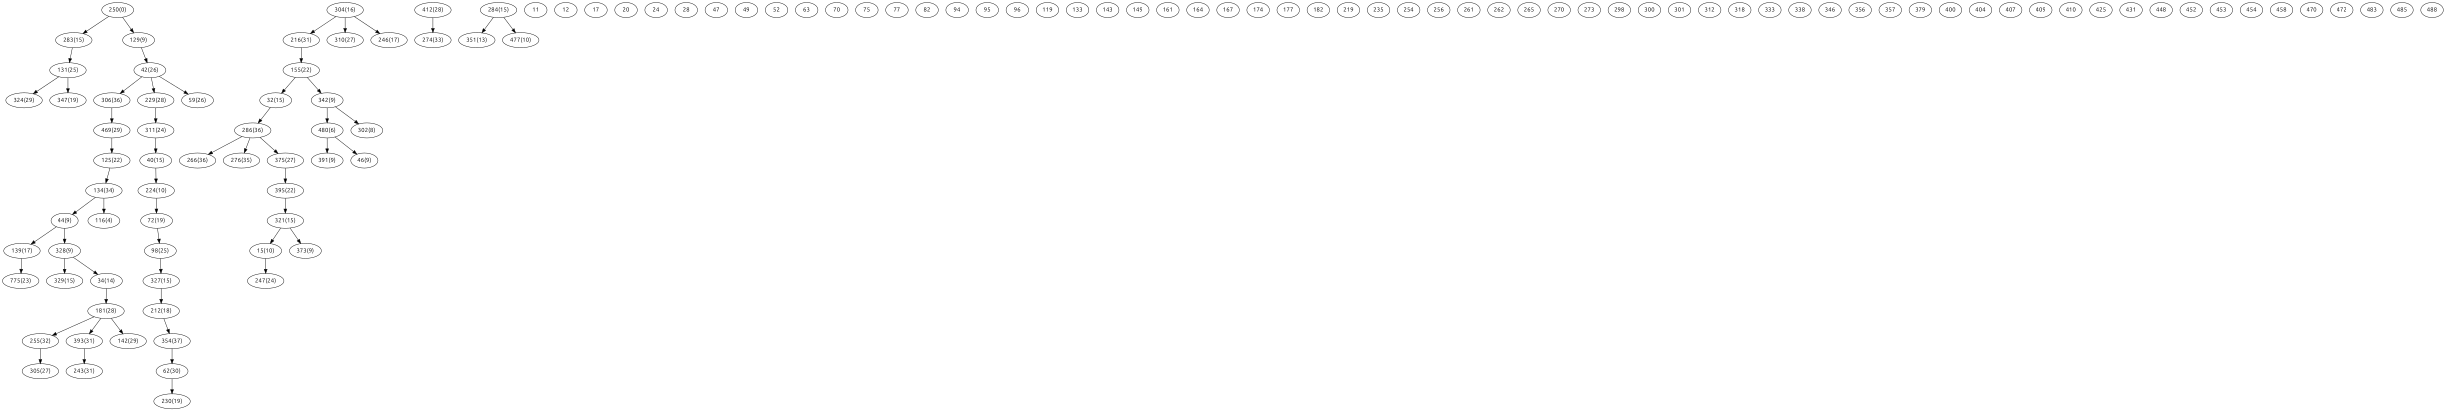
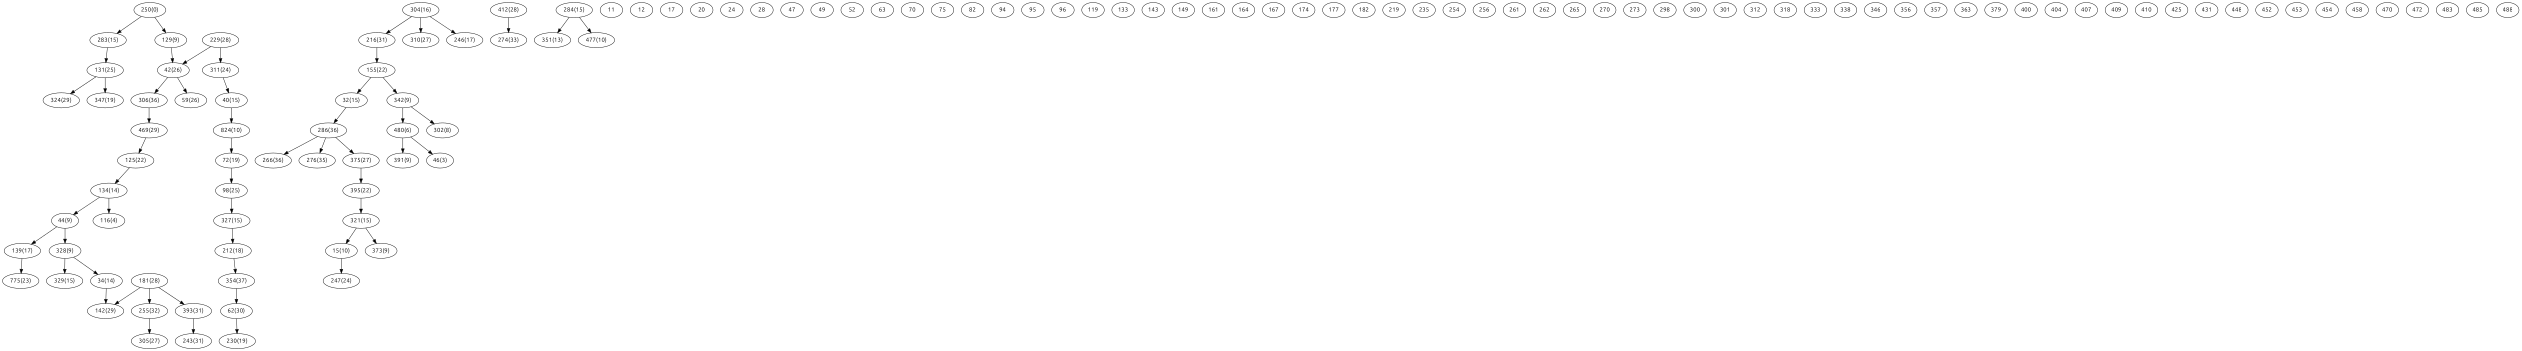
node "77": removed
node "363": added
edge "42(26)" -> "229(28)": reversed
node "46(9)": label "46(9)" -> "46(3)"
node "134(34)": label "134(34)" -> "134(14)"
node "224(10)": label "224(10)" -> "824(10)"
edge "34(14)" -> "181(28)": now "34(14)" -> "142(29)"
